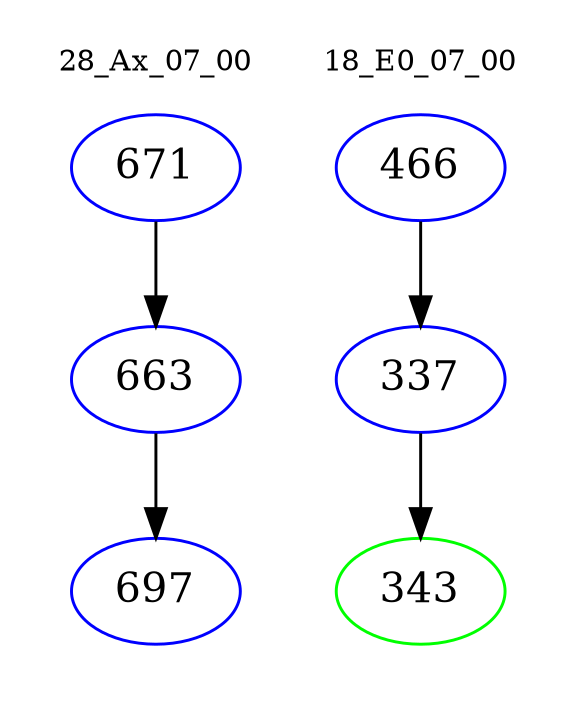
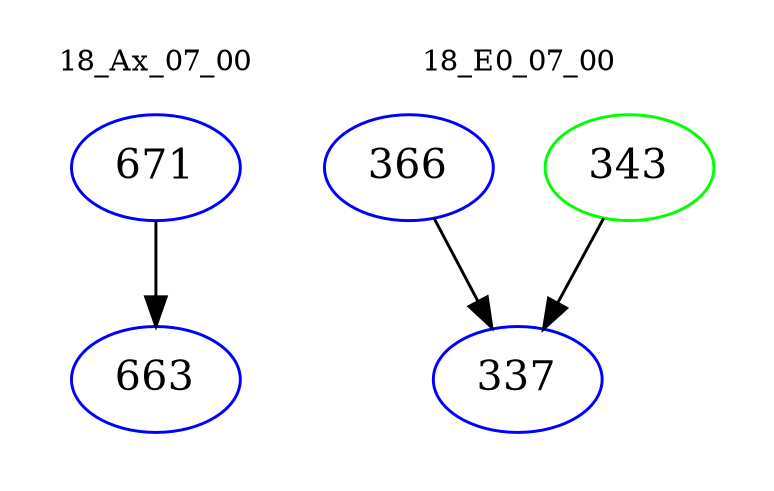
cluster "28_Ax_07_00": label "28_Ax_07_00" -> "18_Ax_07_00"
node "466": label "466" -> "366"
edge "337" -> "343": reversed
node "697": removed
